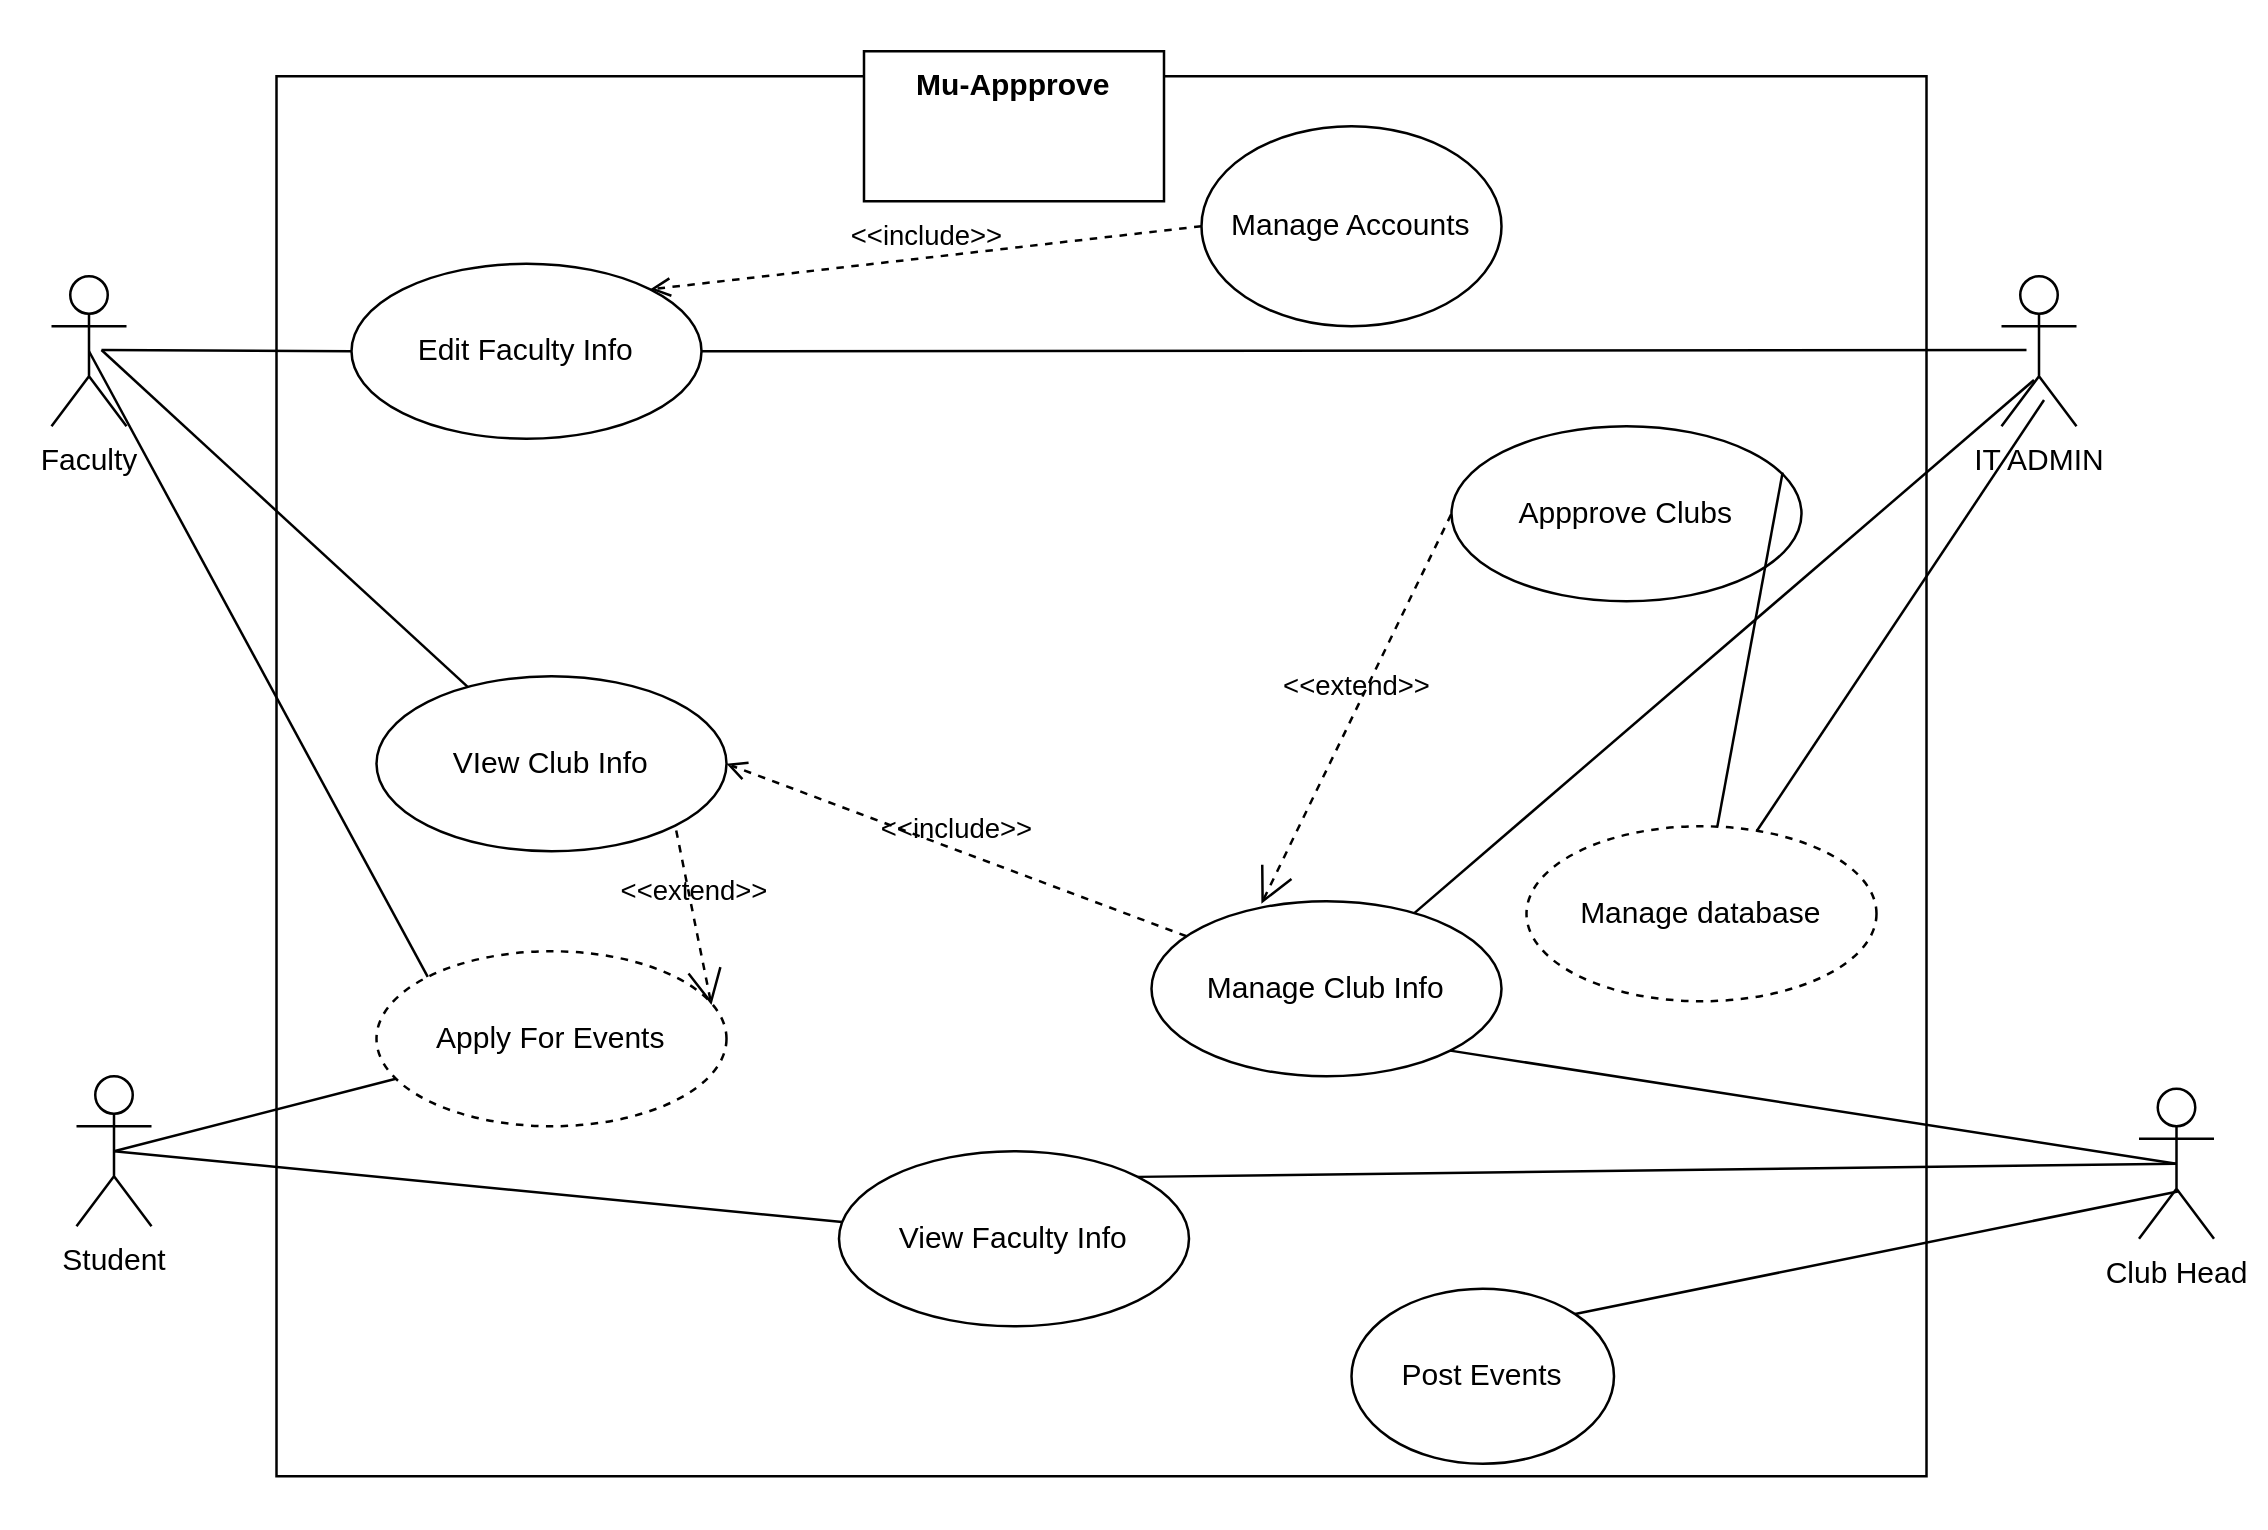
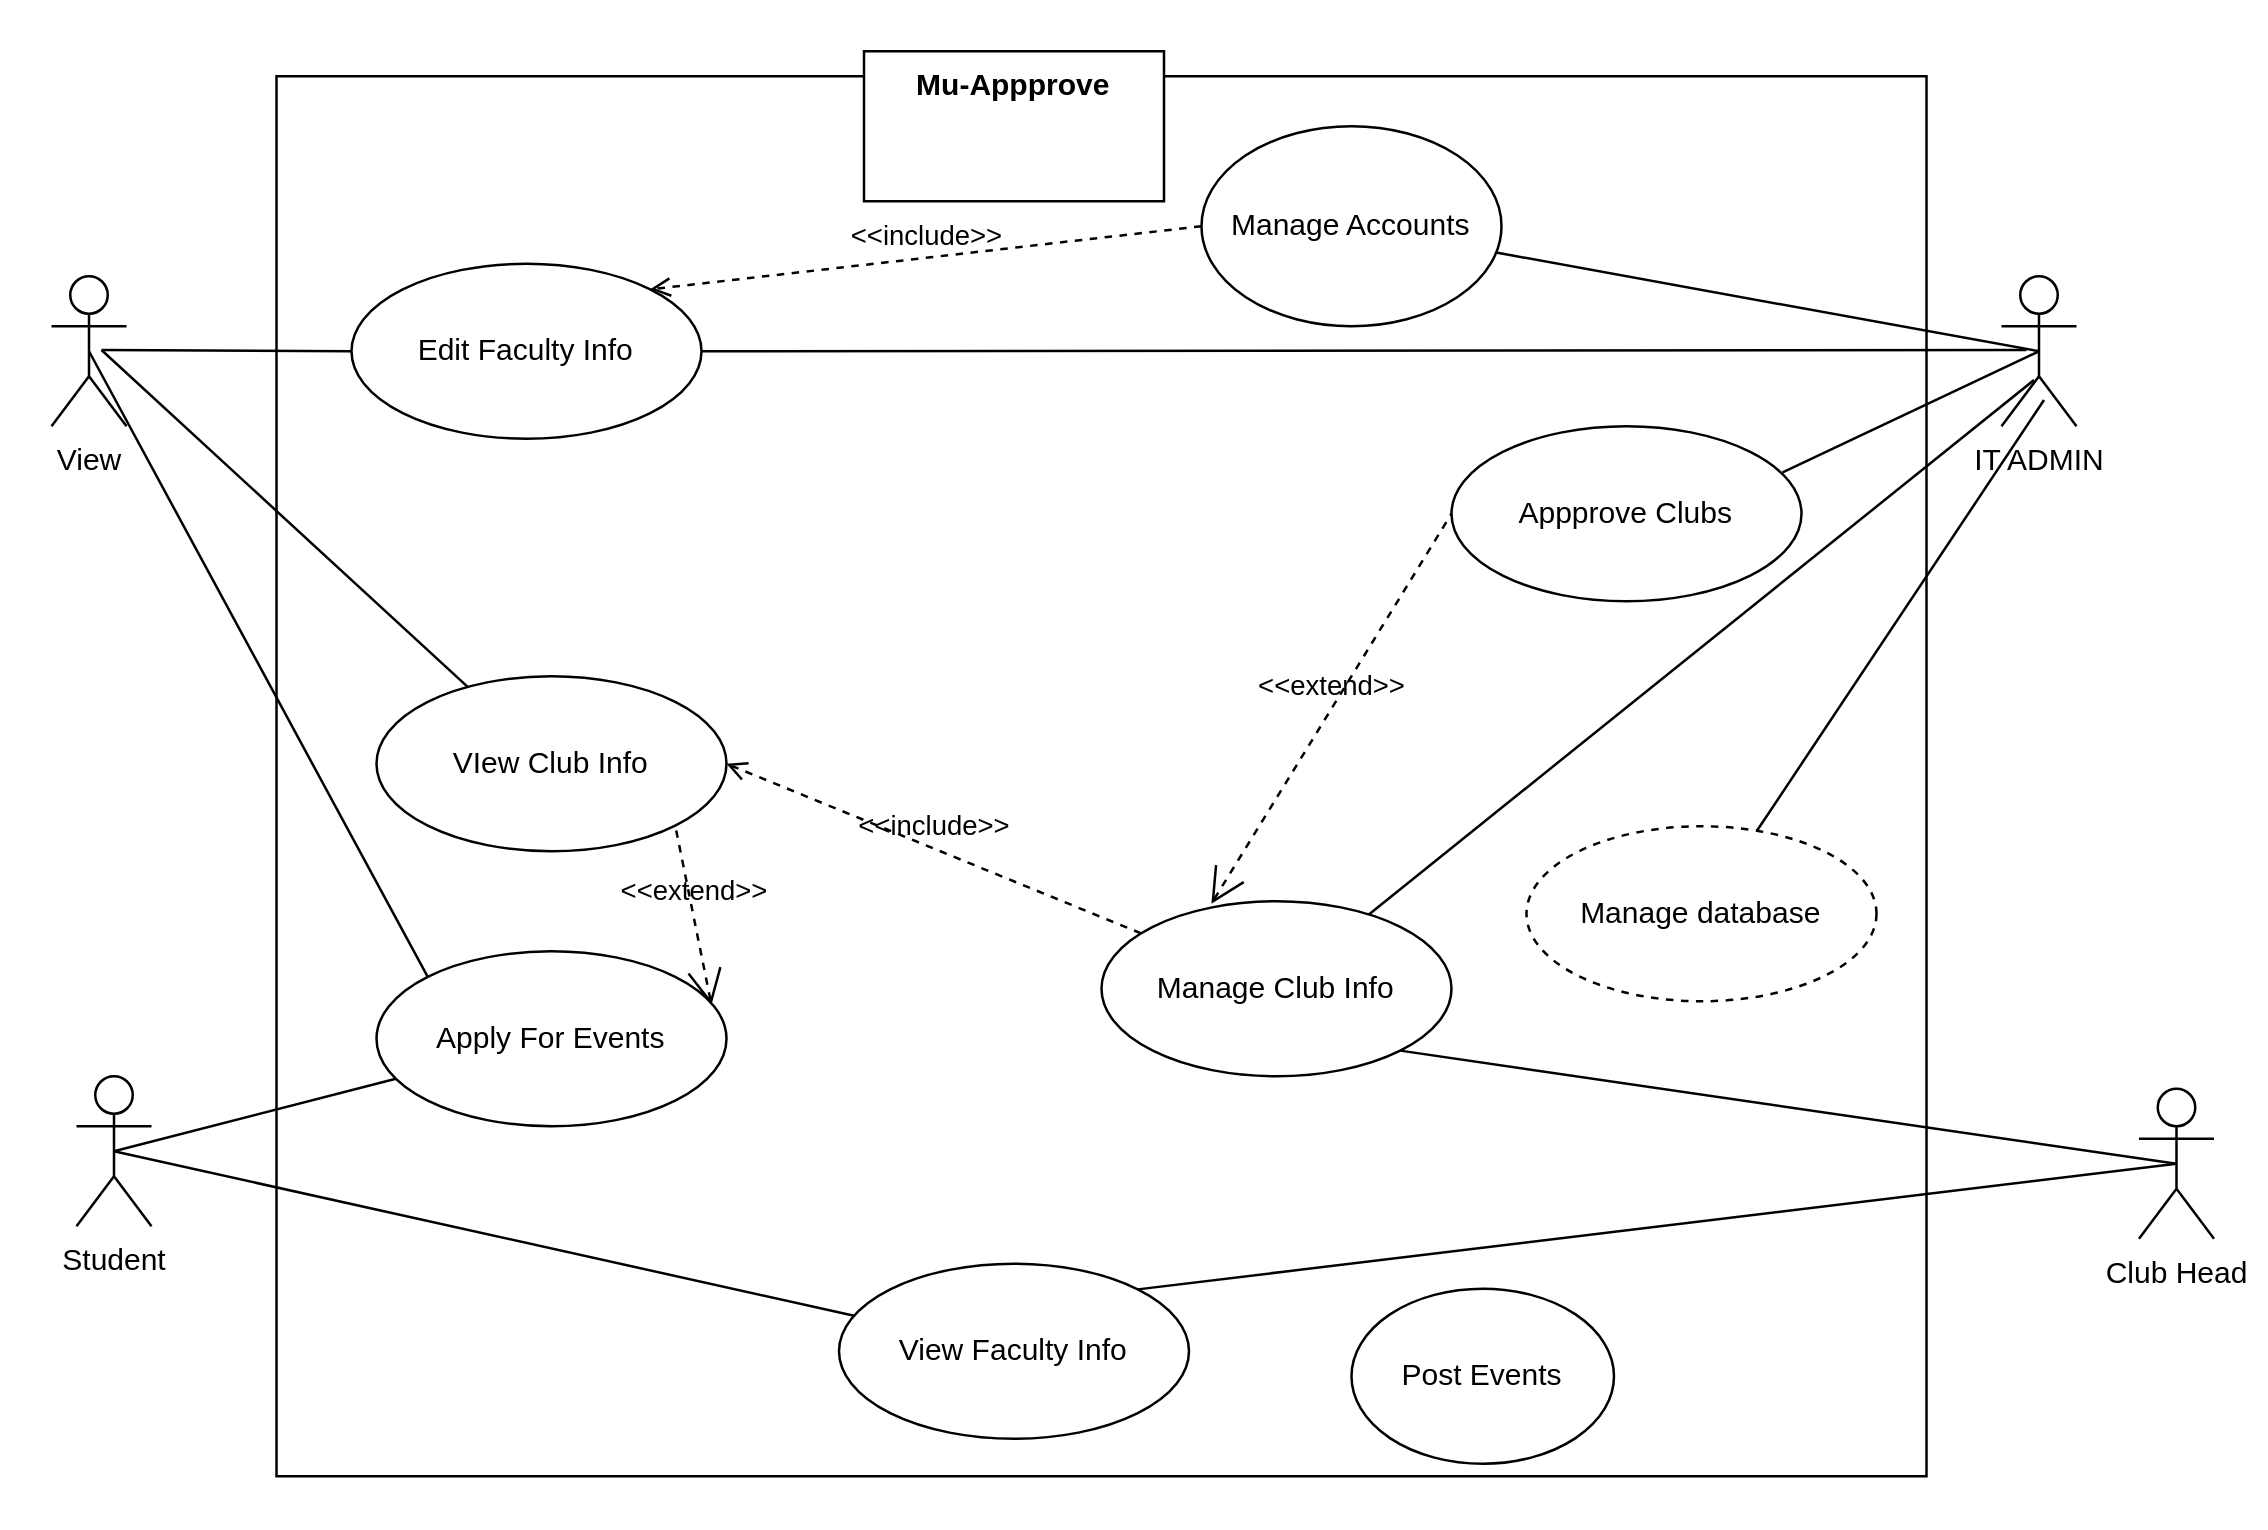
edge "Manage Accounts" -- "IT ADMIN": added
node "Faculty": label "Faculty" -> "View"
edge "Appprove Clubs" -- "Manage database": now "Appprove Clubs" -- "IT ADMIN"
node "Manage Club Info": moved (1326, 989) -> (1276, 989)
node "Apply For Events": style dashed -> solid
node "View Faculty Info": moved (1014, 1239) -> (1014, 1351)
edge "Club Head" -- "Post Events": removed
